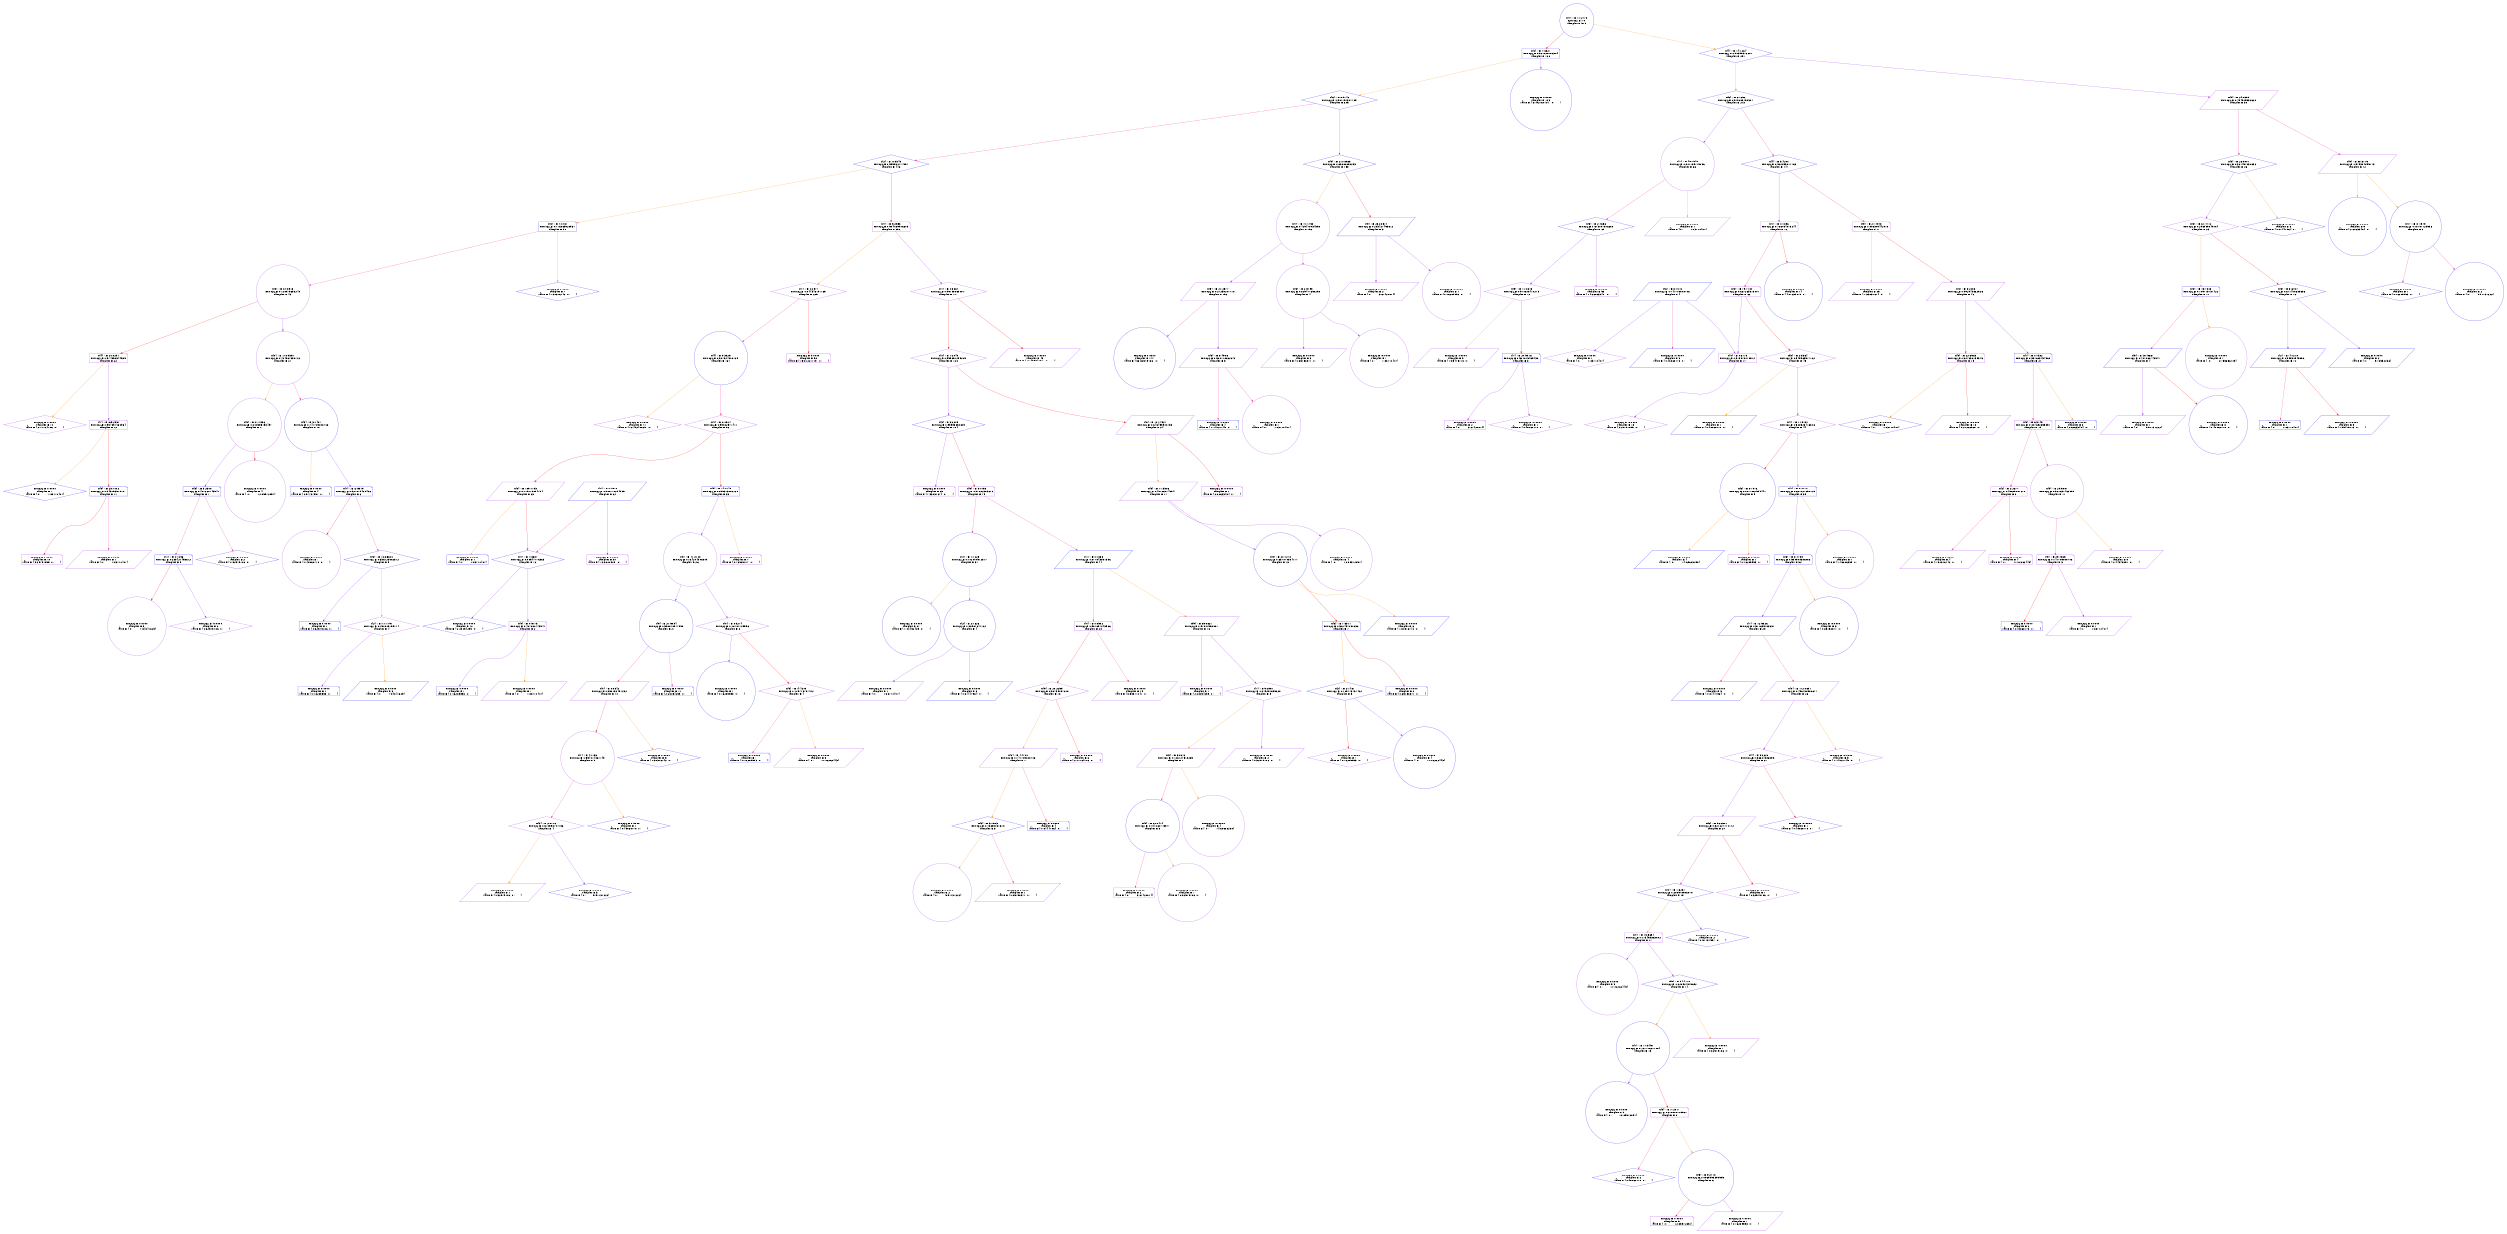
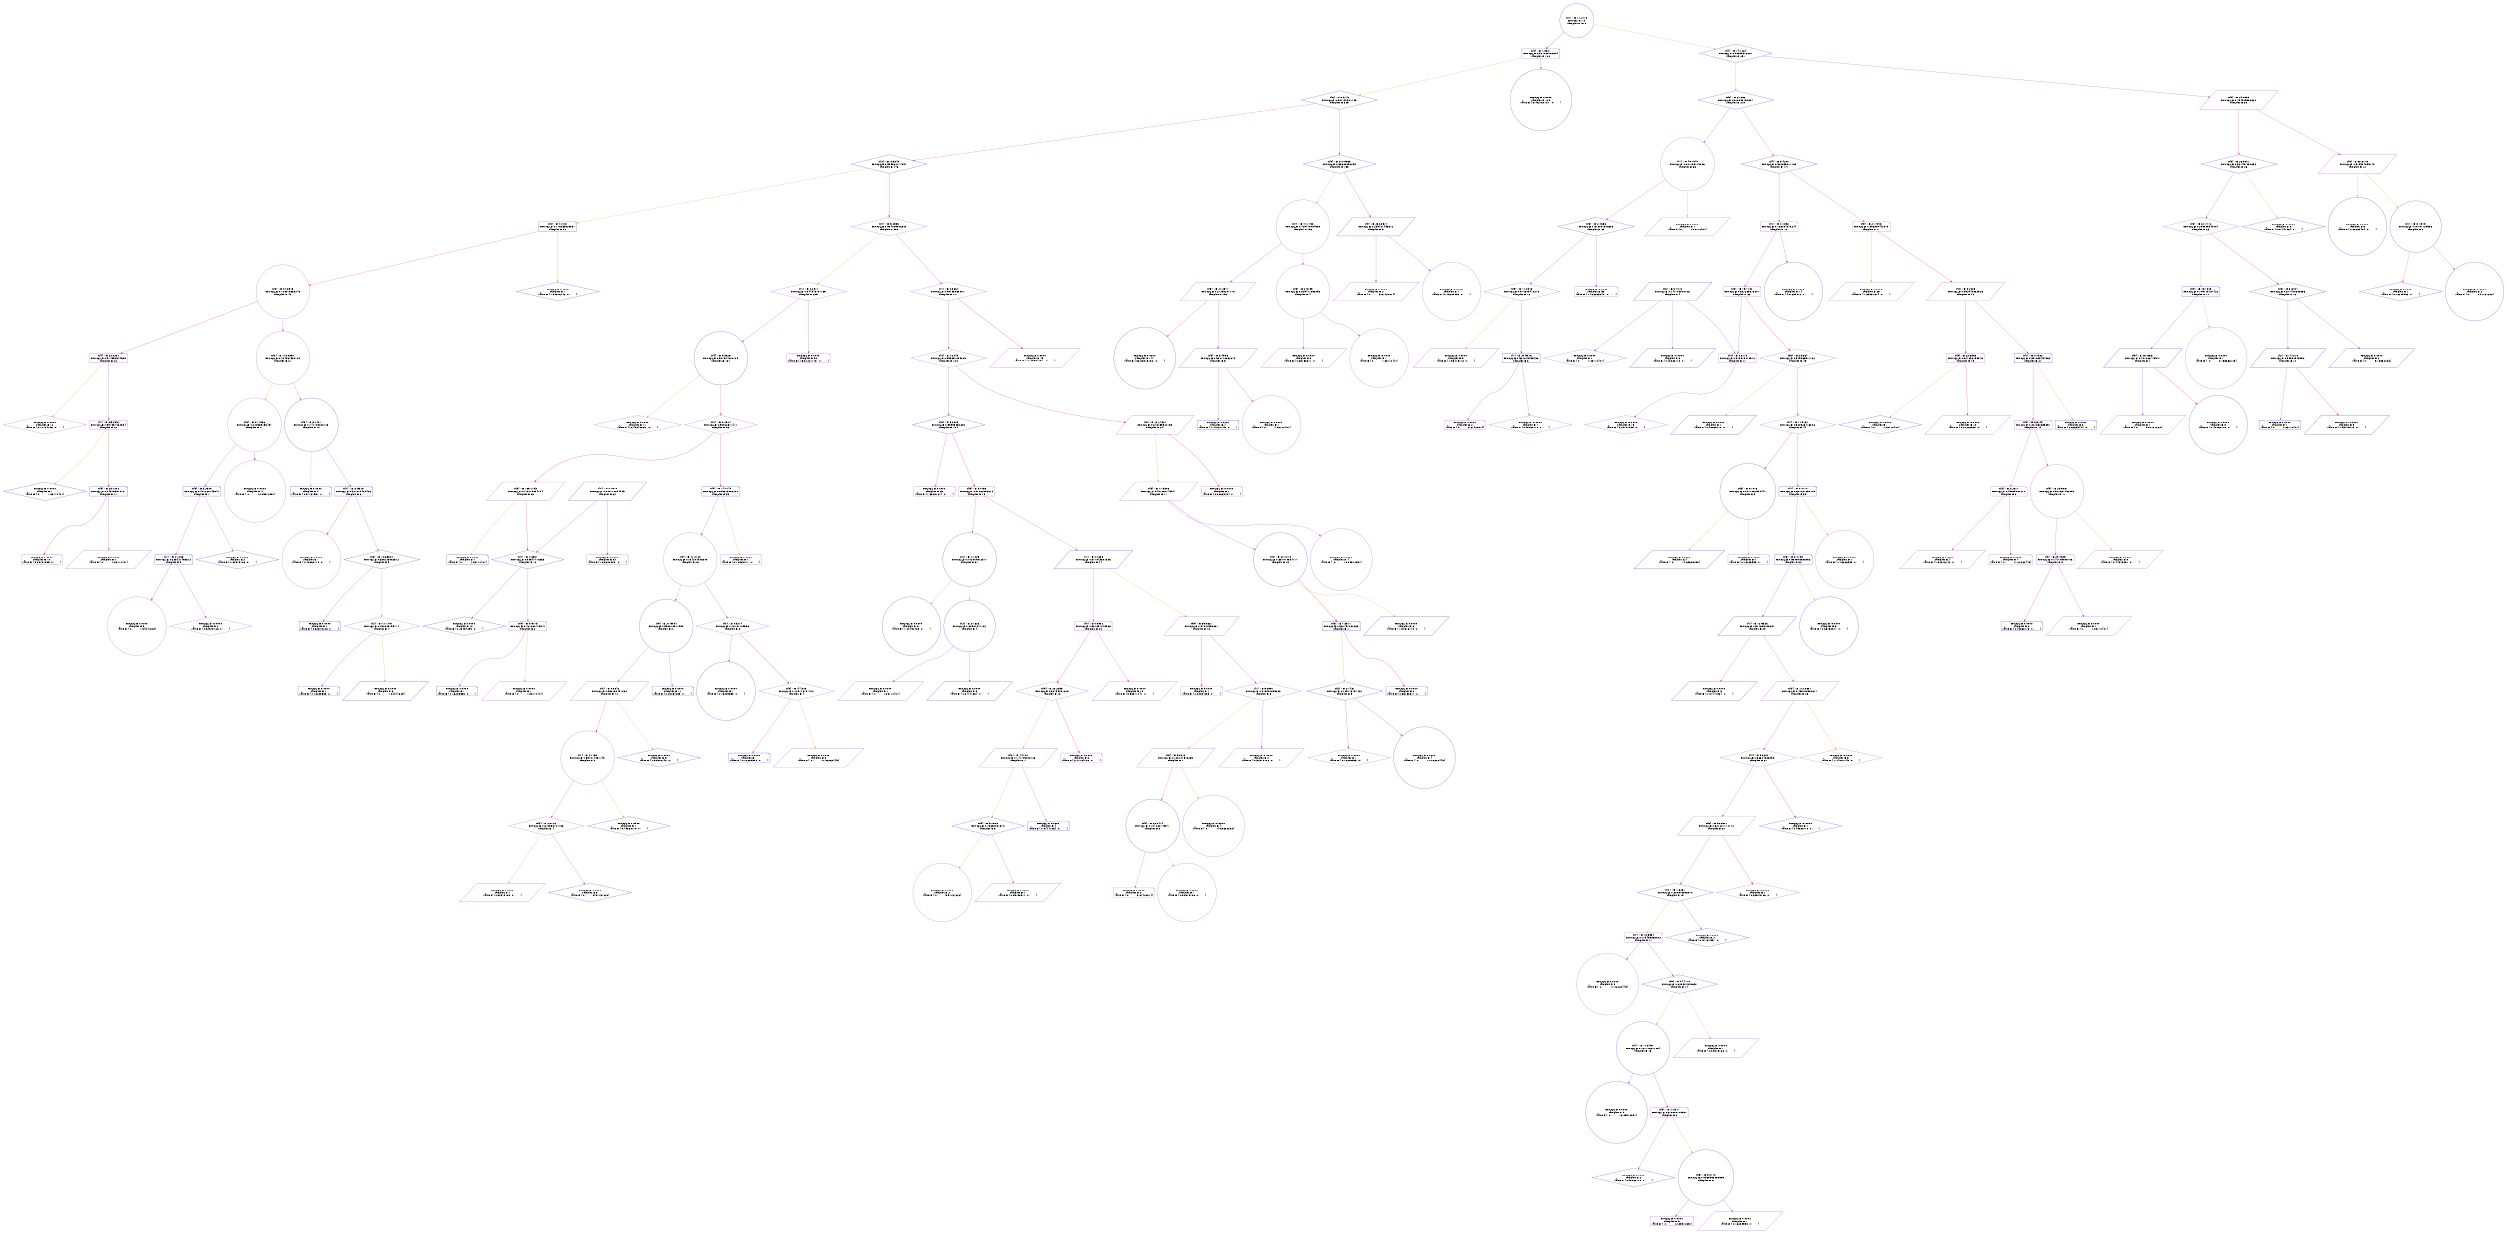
node "X[7] <= 5.2553 entropy = 0.984039906605 samples = 396": shape note -> diamond
edge "X[0] <= 1.1225 entropy = 0.702000512317 samples = 31" -> "X[2] <= 2.1626 entropy = 0.88987641122 samples = 4": color deeppink -> darkorange
